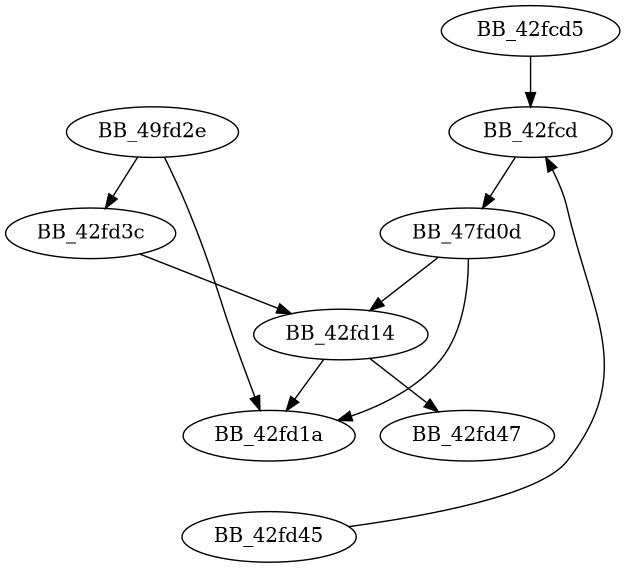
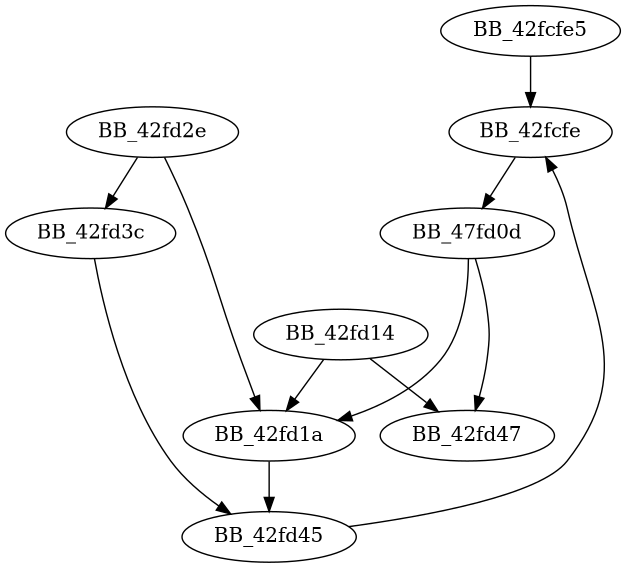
node "BB_42fcd5": label "BB_42fcd5" -> "BB_42fcfe5"
node "BB_49fd2e": label "BB_49fd2e" -> "BB_42fd2e"
node "BB_42fcd": label "BB_42fcd" -> "BB_42fcfe"
edge "BB_42fd3c" -> "BB_42fd14": now "BB_42fd3c" -> "BB_42fd45"
edge "BB_47fd0d" -> "BB_42fd14": now "BB_47fd0d" -> "BB_42fd47"
edge "BB_42fd1a" -> "BB_42fd45": added
